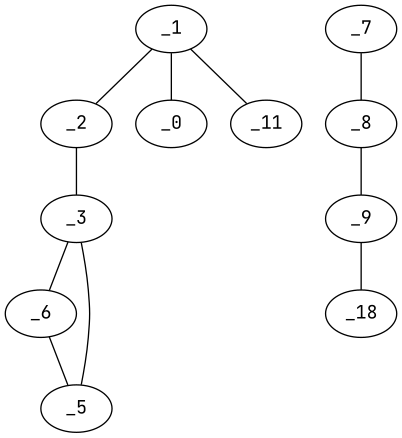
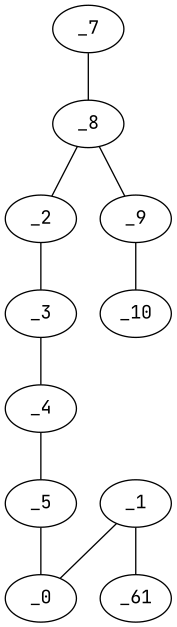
edge "_1" -- "_2": now "_8" -- "_2"
node "_11": label "_11" -> "_61"
node "_6": label "_6" -> "_4"
edge "_3" -- "_5": now "_0" -- "_5"
node "_18": label "_18" -> "_10"
